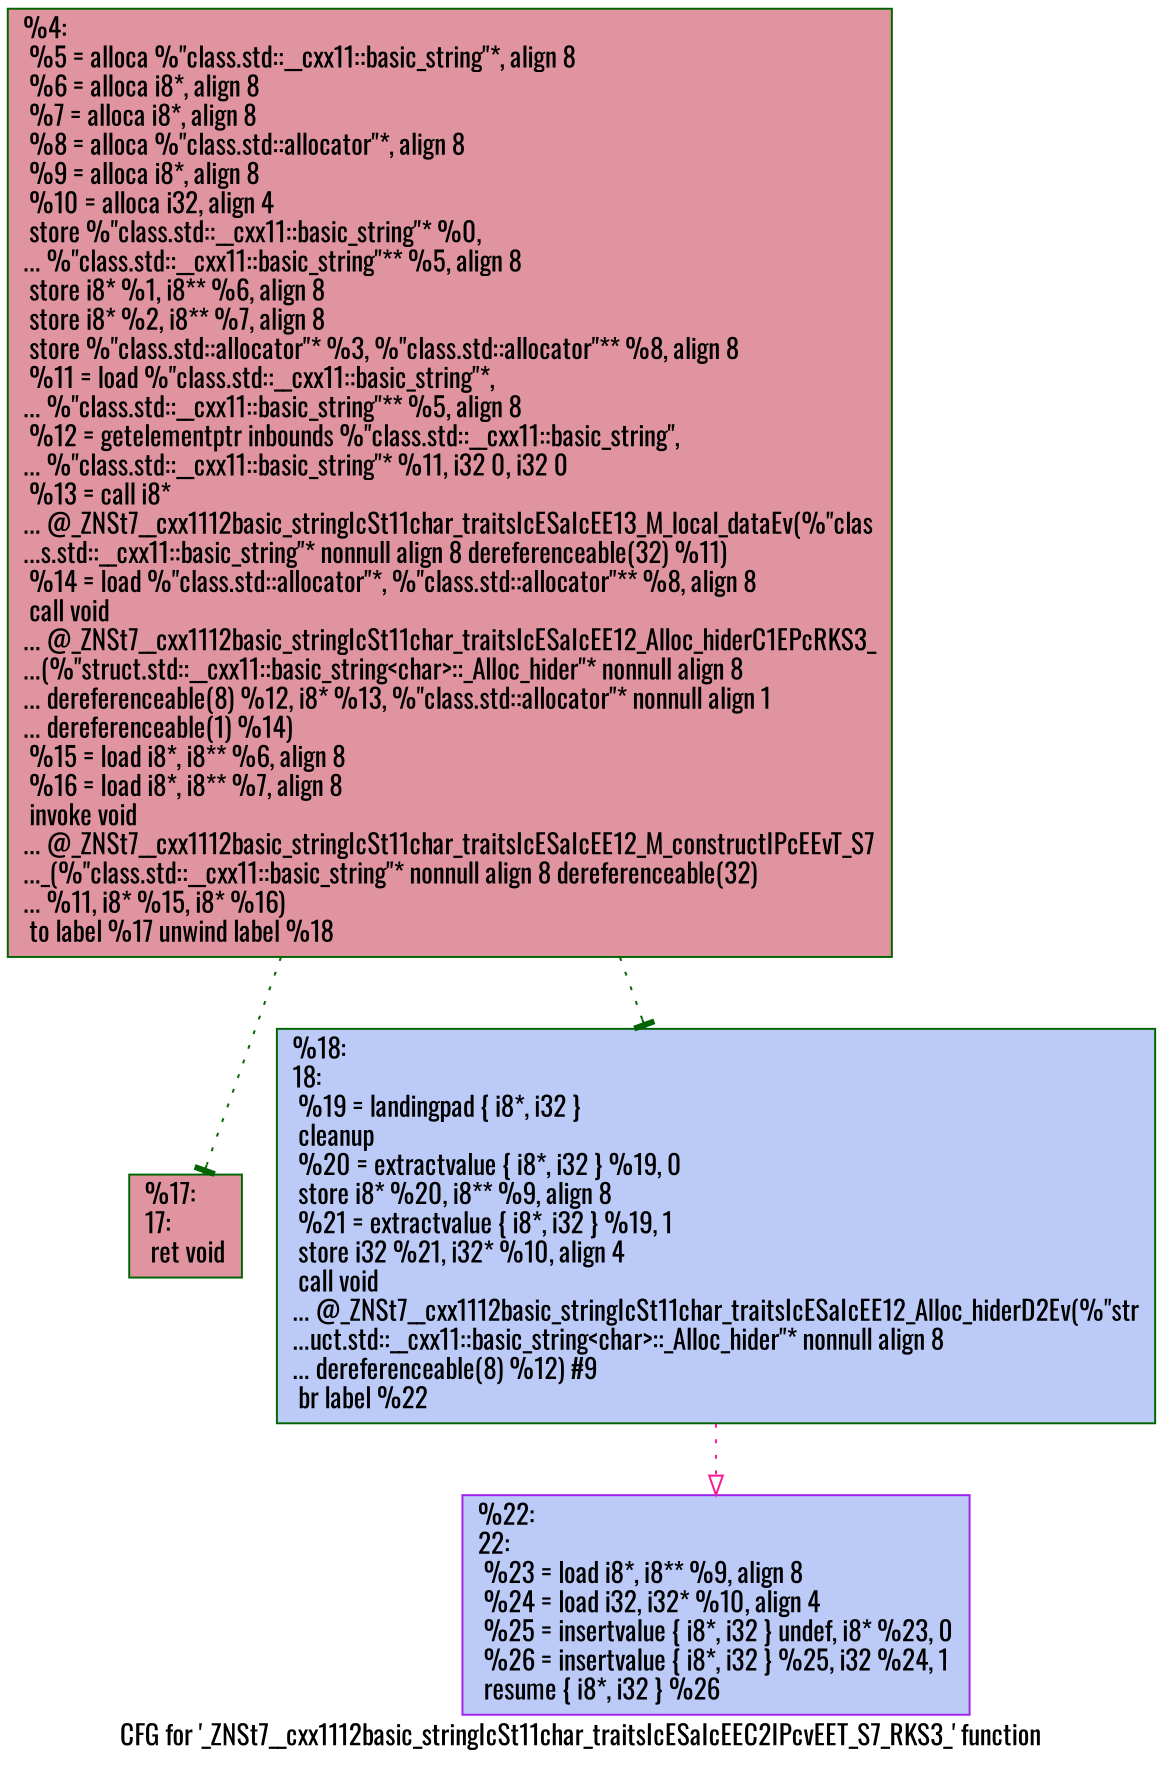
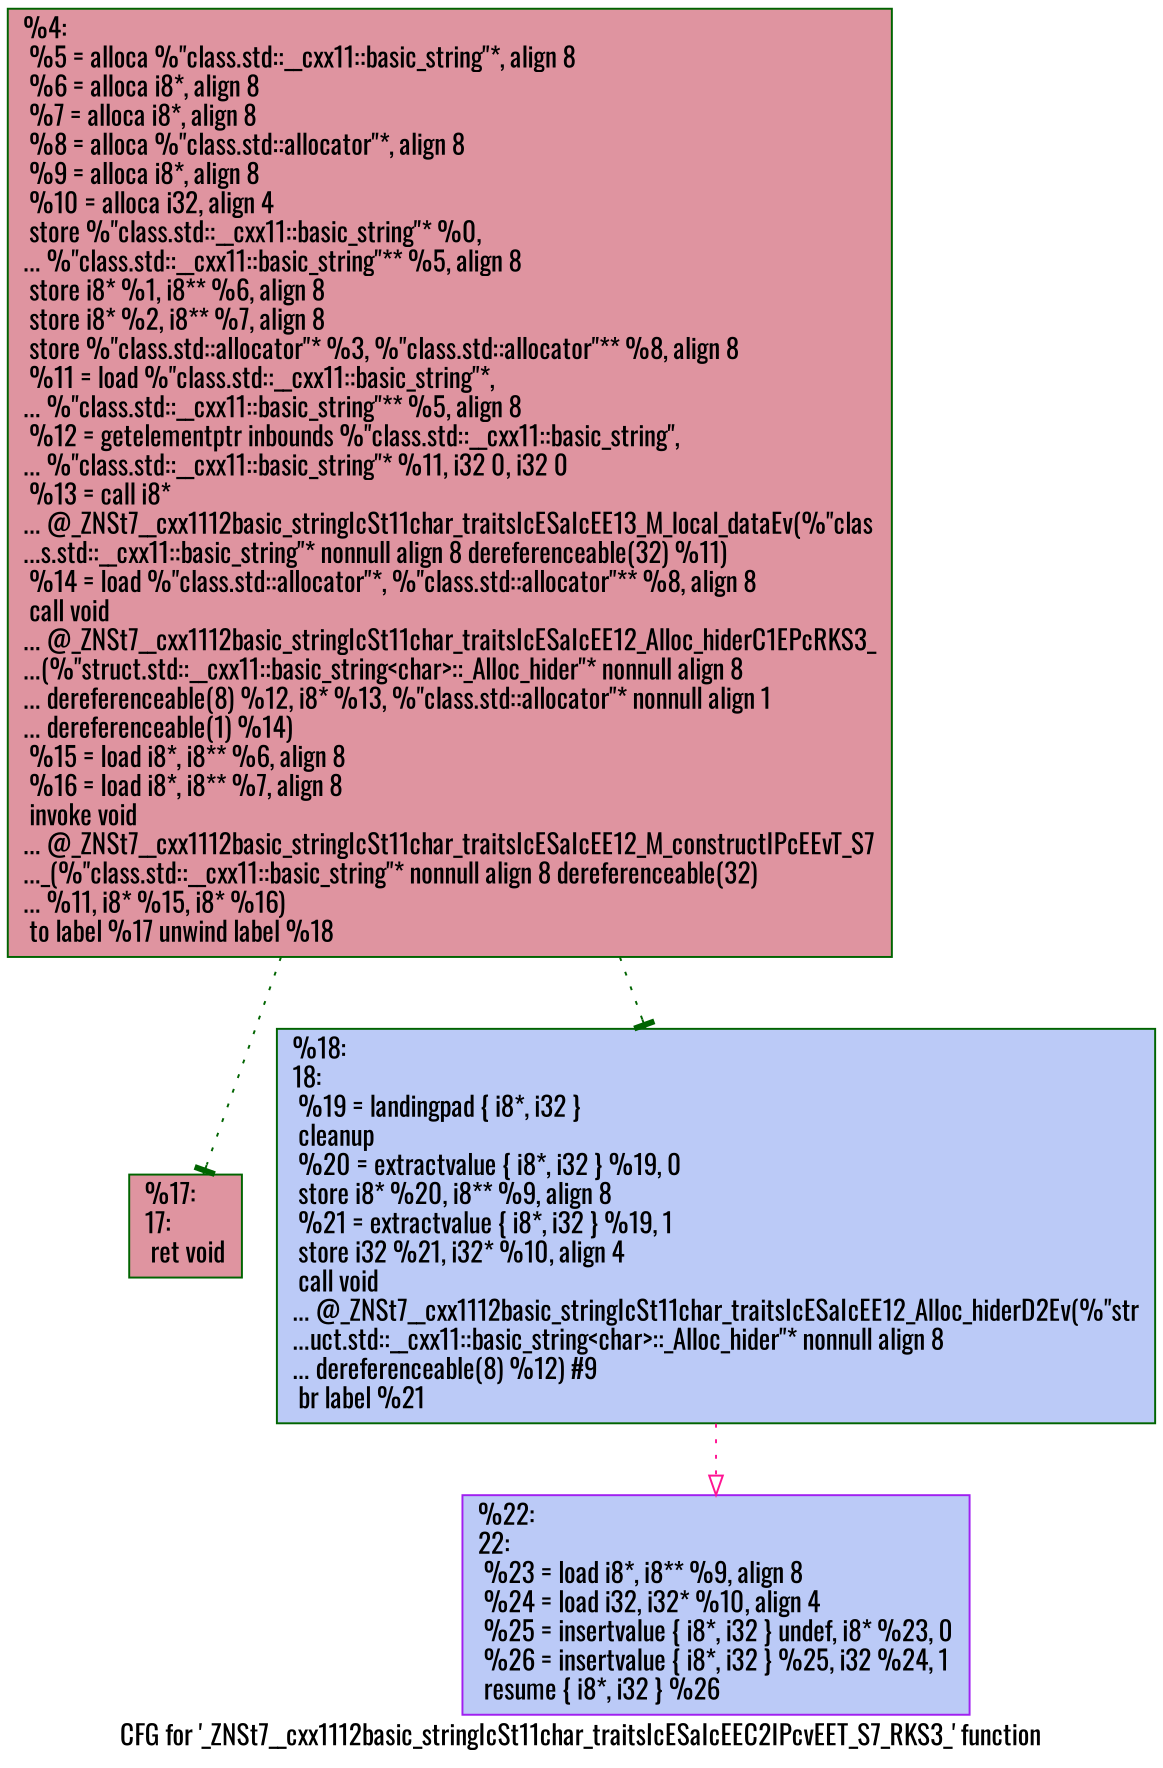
node "%18:": text "br label %22" -> "br label %21"
